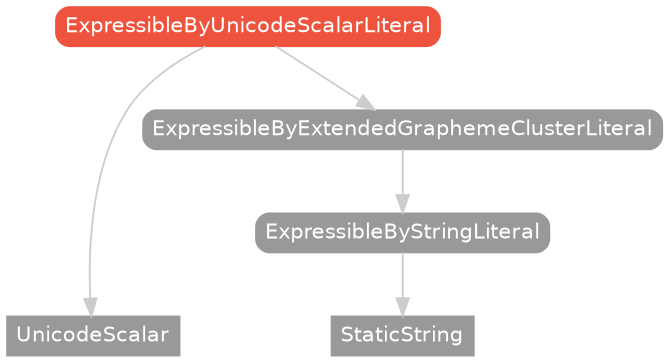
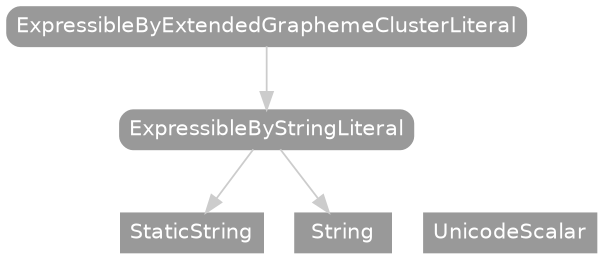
node "ExpressibleByUnicodeScalarLiteral": removed
node "String": added
